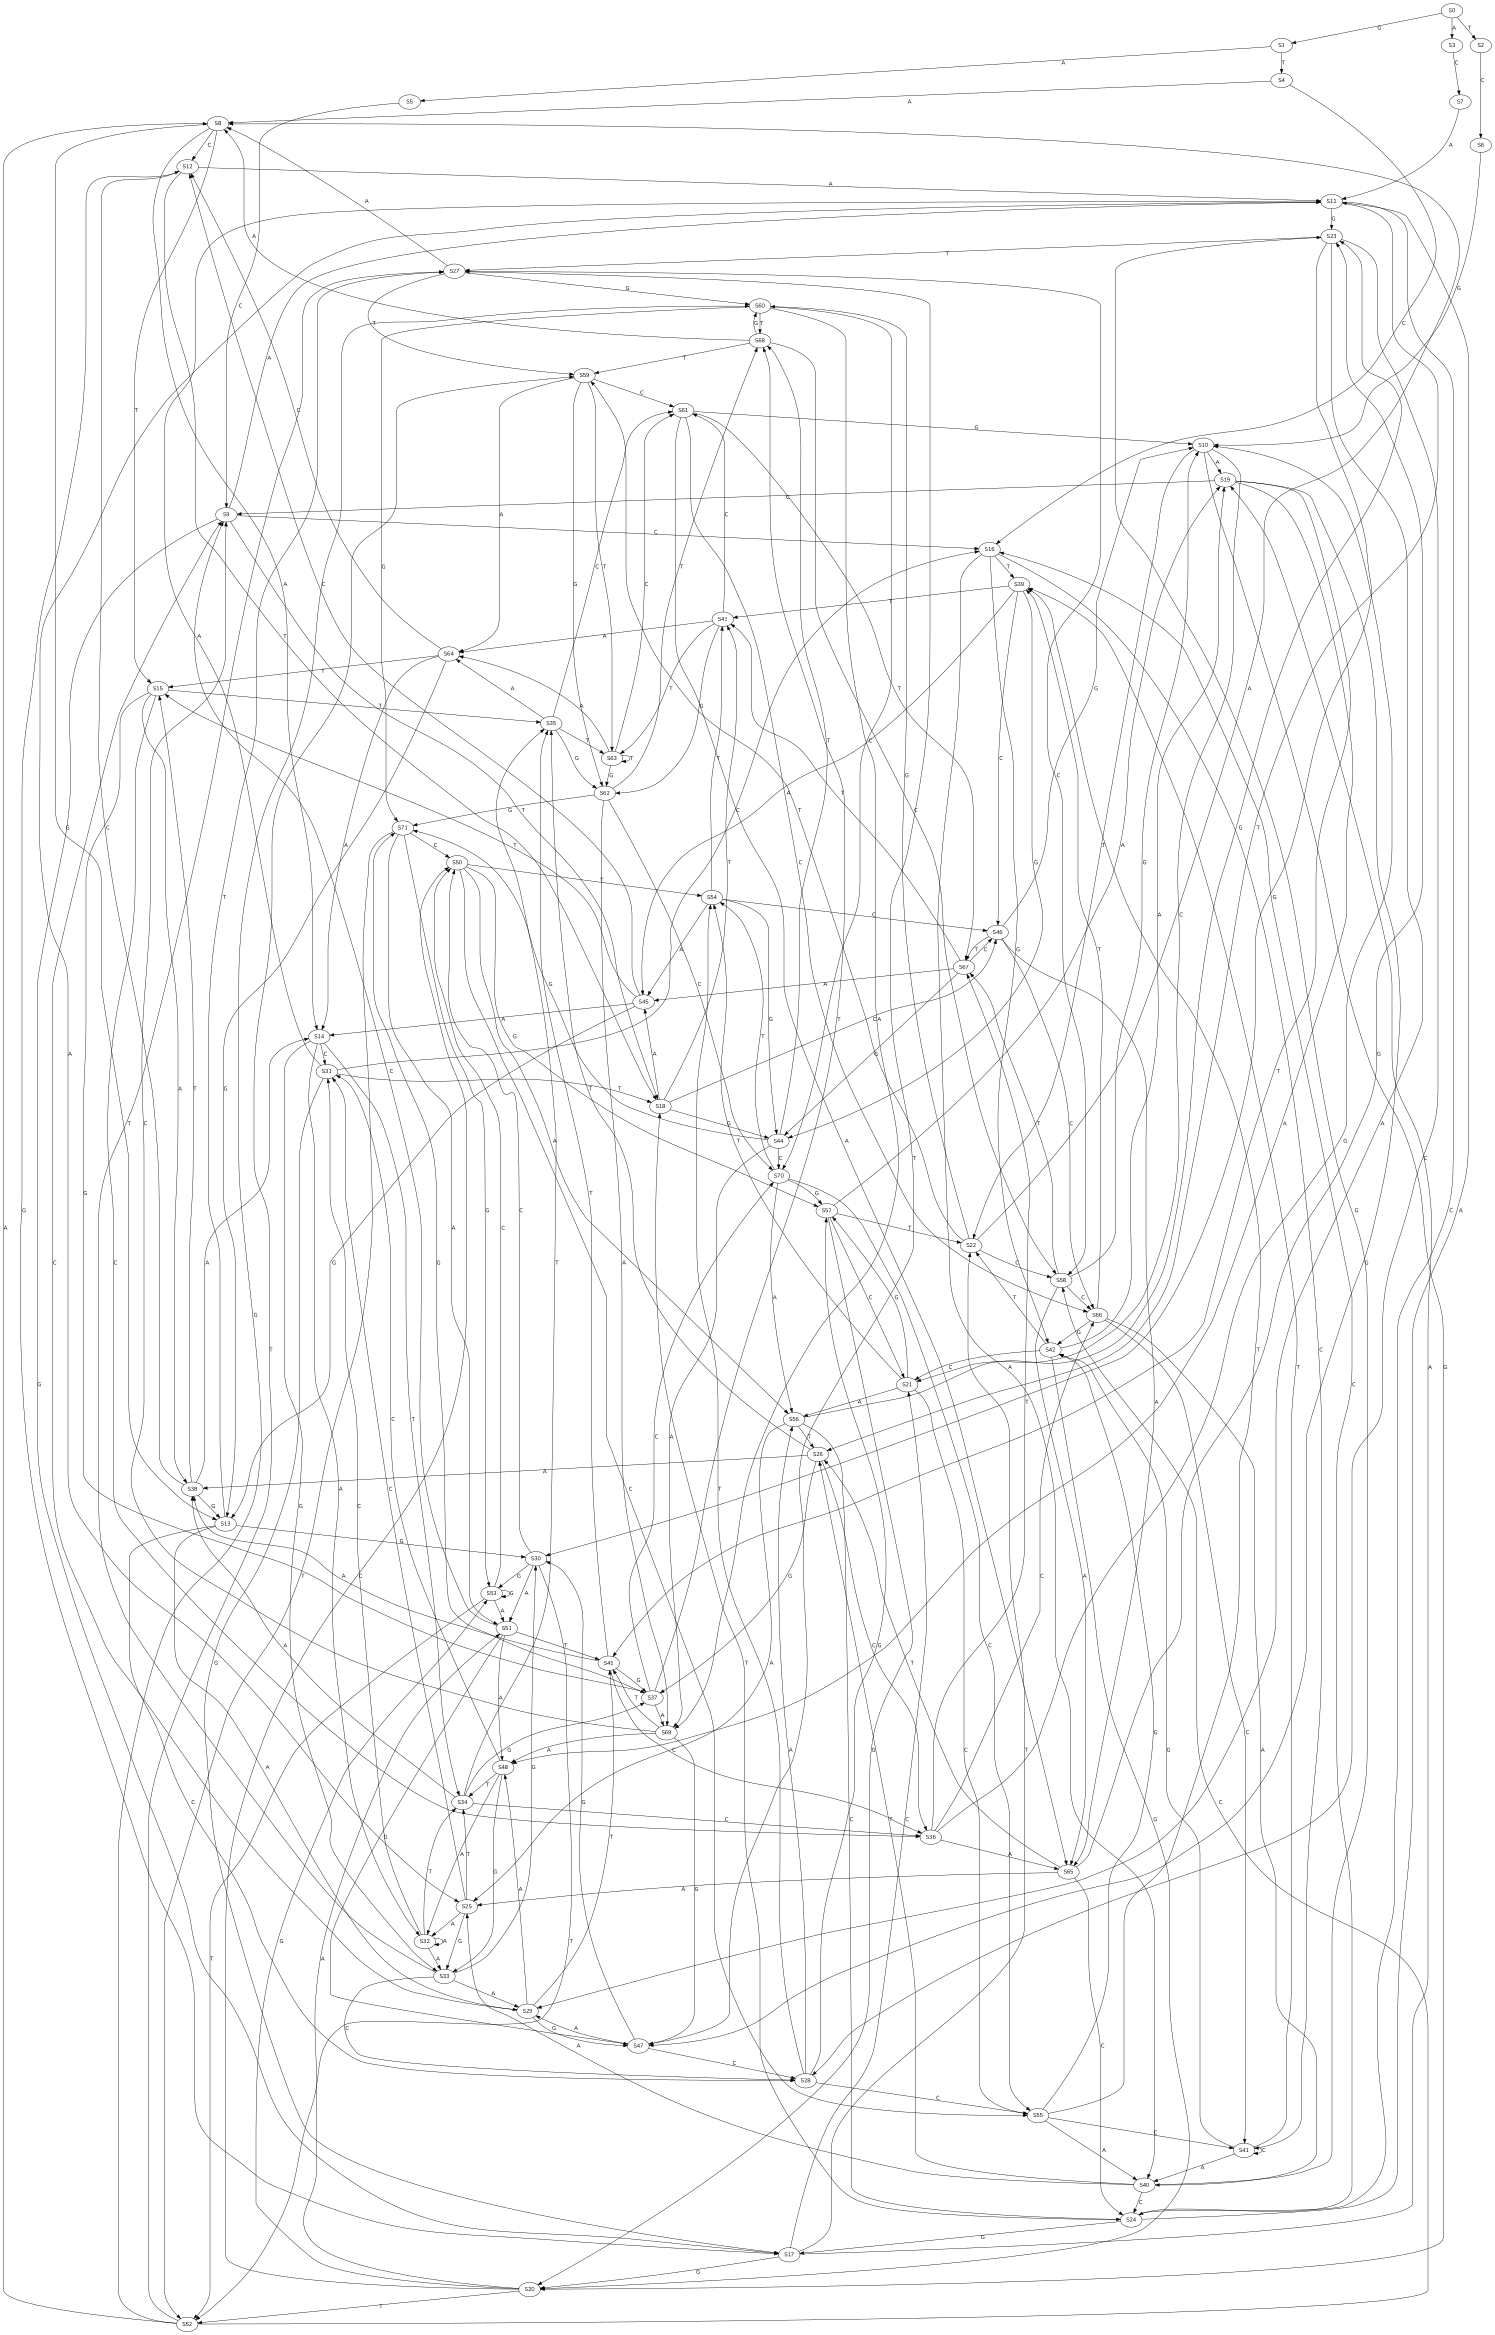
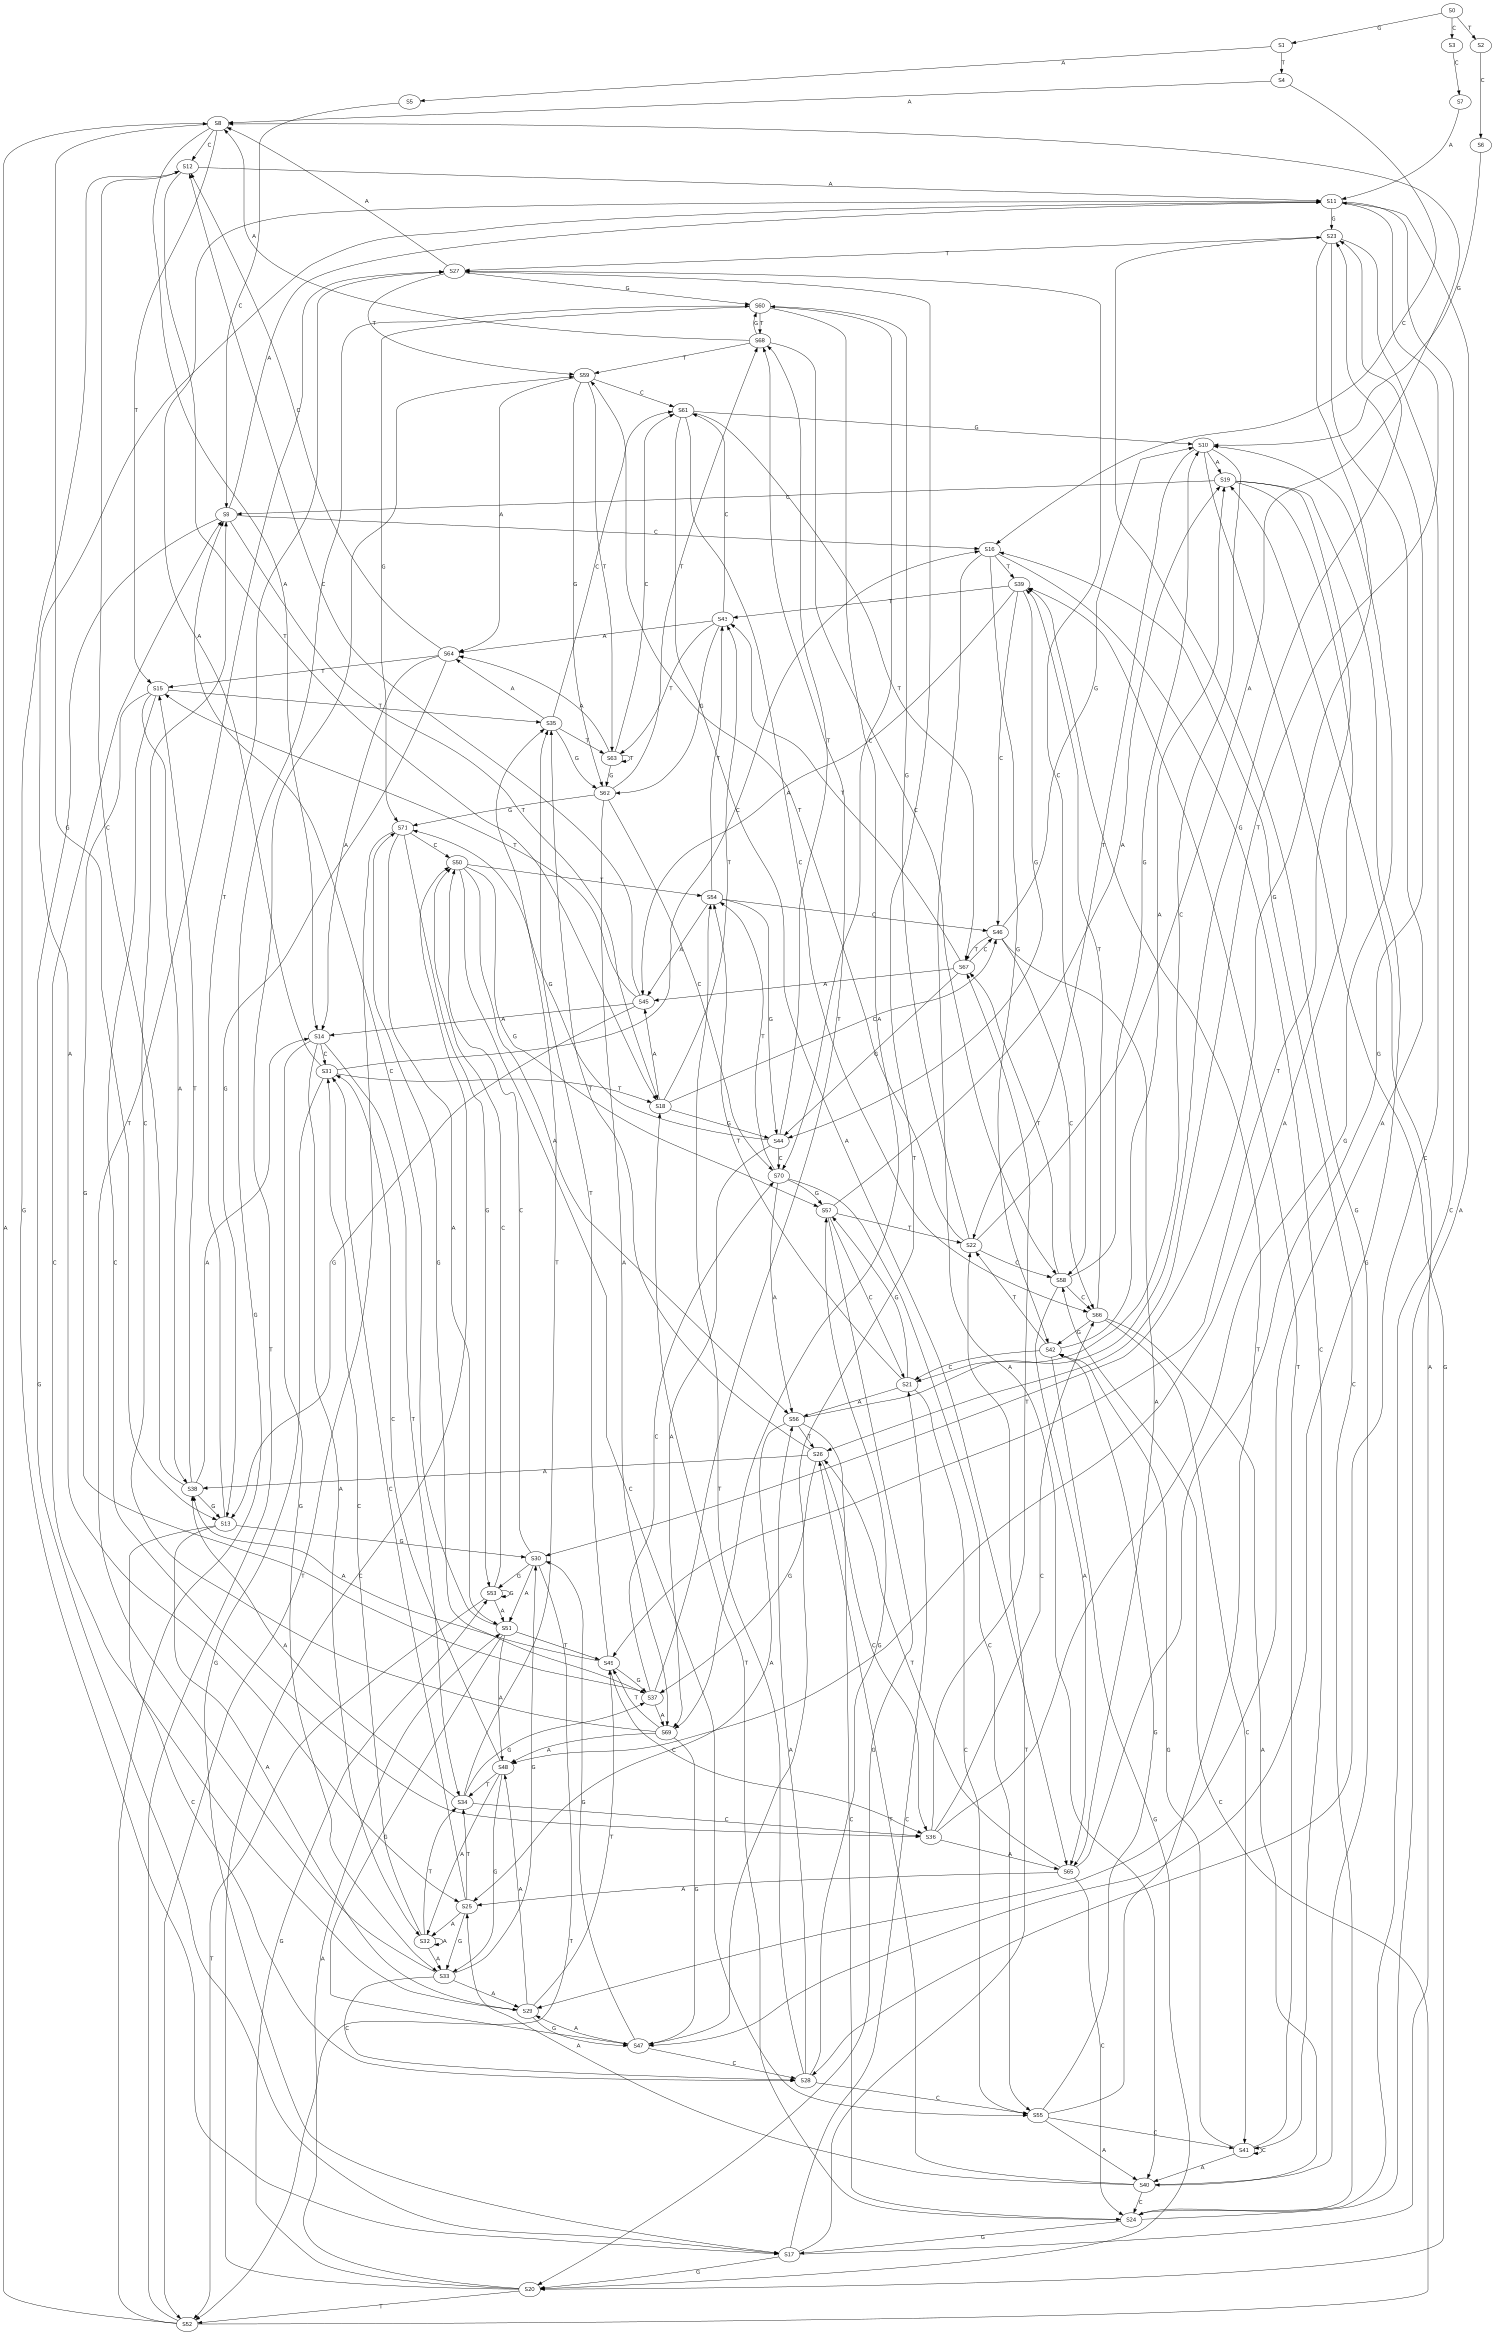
edge "S0" -> "S3": label "A" -> "C"
